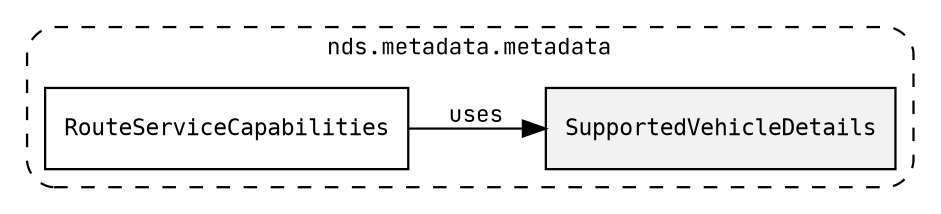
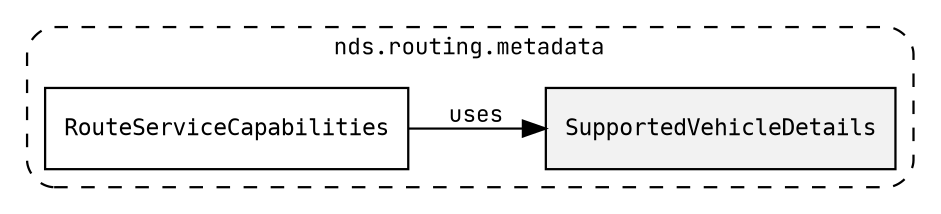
cluster "nds.metadata.metadata": label "nds.metadata.metadata" -> "nds.routing.metadata"
